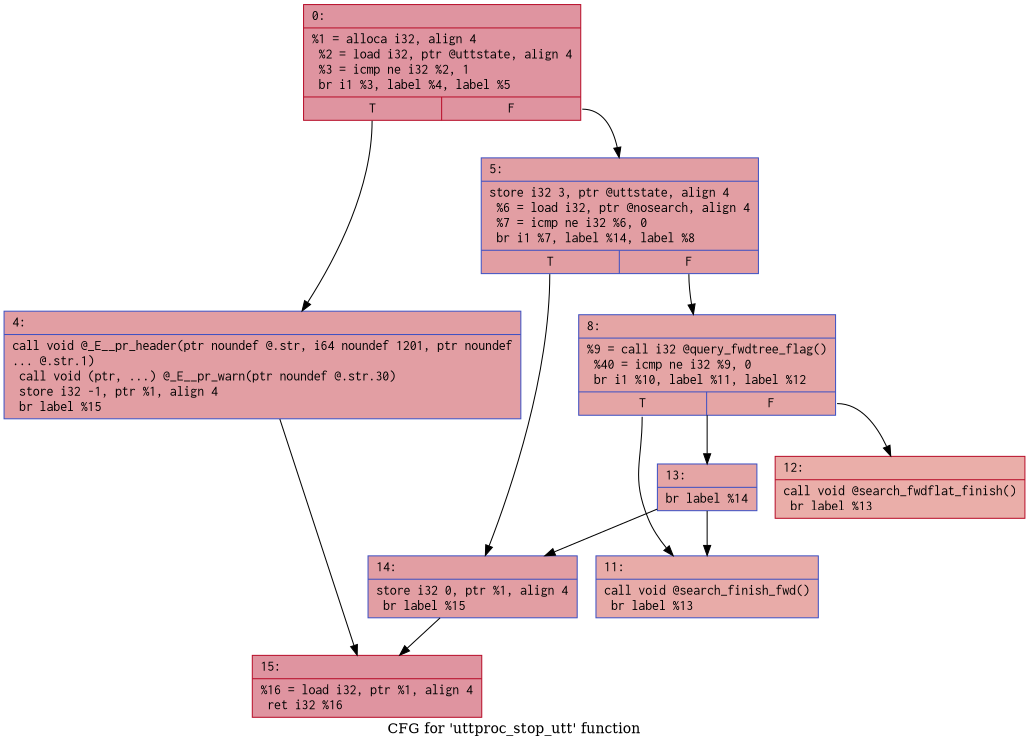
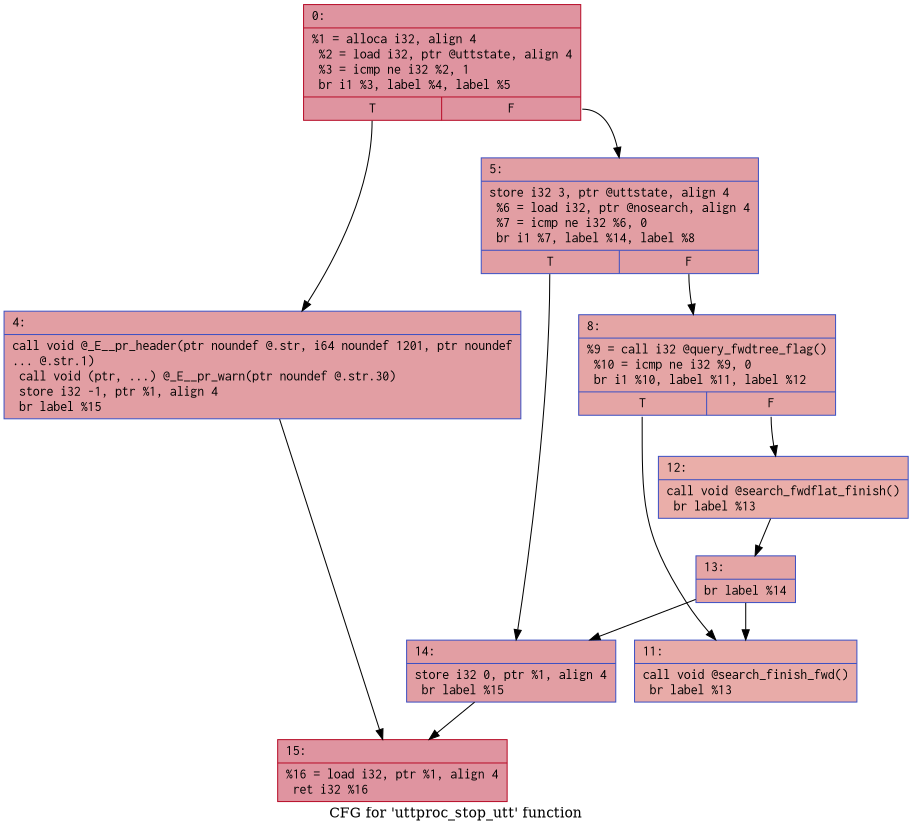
node "8:": text "%40 = icmp ne i32 %9, 0" -> "%10 = icmp ne i32 %9, 0"
edge "8:" -> "13:": now "12:" -> "13:"
node "12:": color #b70d28ff -> #3d50c3ff
